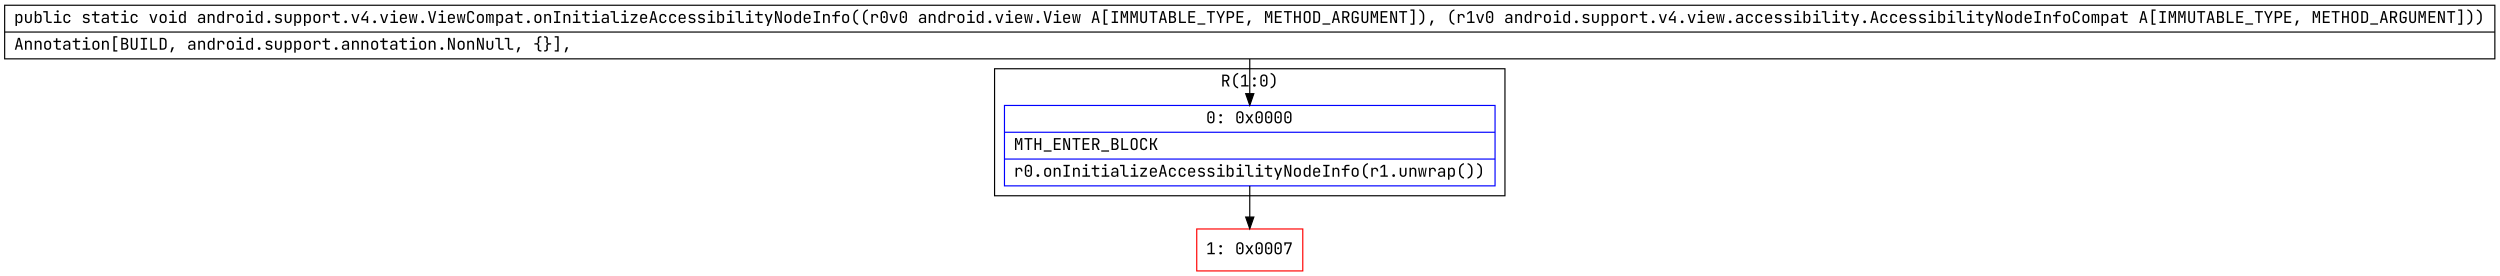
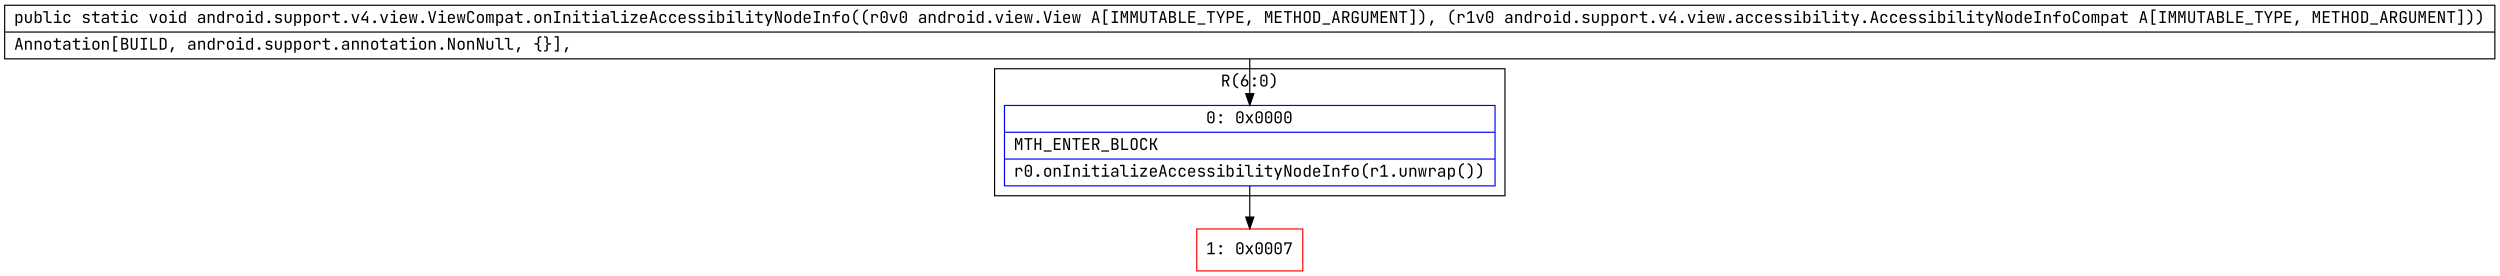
cluster "R(1:0)": label "R(1:0)" -> "R(6:0)"
